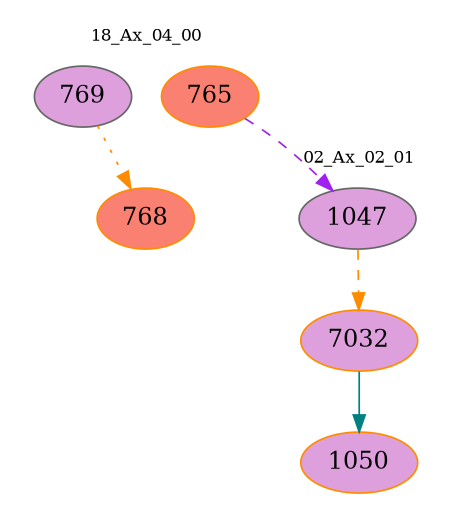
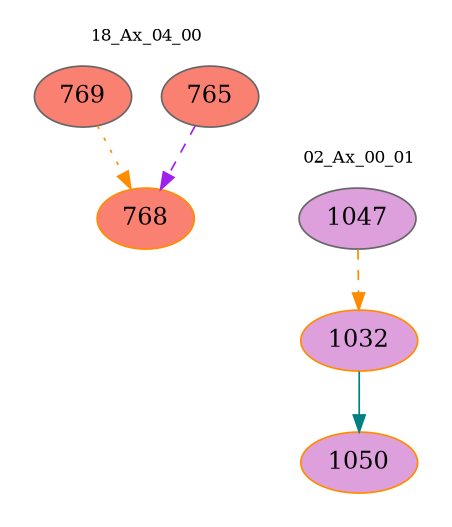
node "769": fillcolor plum -> salmon
node "765": color darkorange -> gray40
edge "765" -> "1047": now "765" -> "768"
cluster "02_Ax_02_01": label "02_Ax_02_01" -> "02_Ax_00_01"
node "7032": label "7032" -> "1032"
